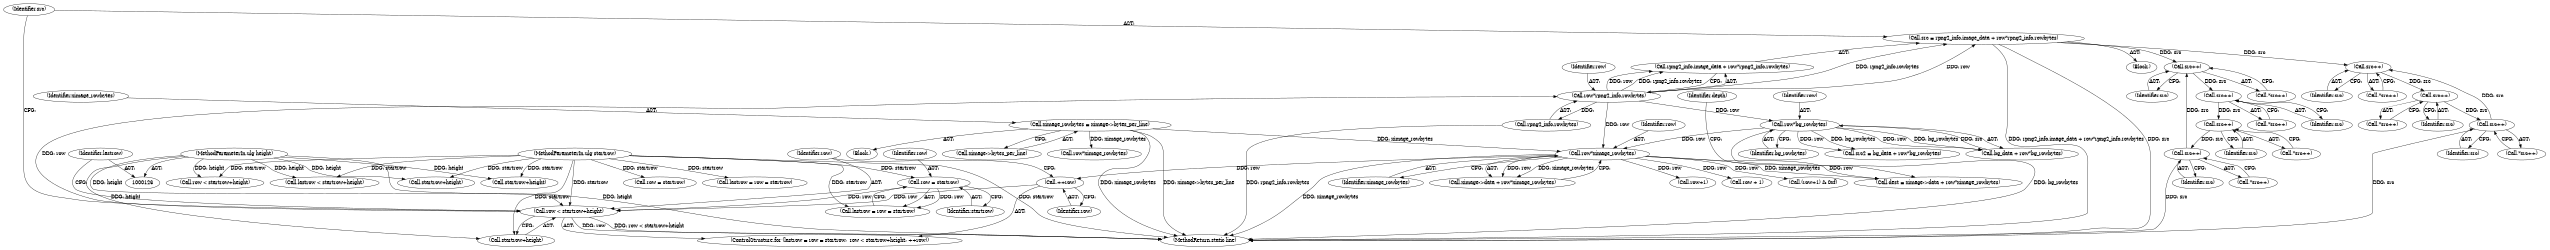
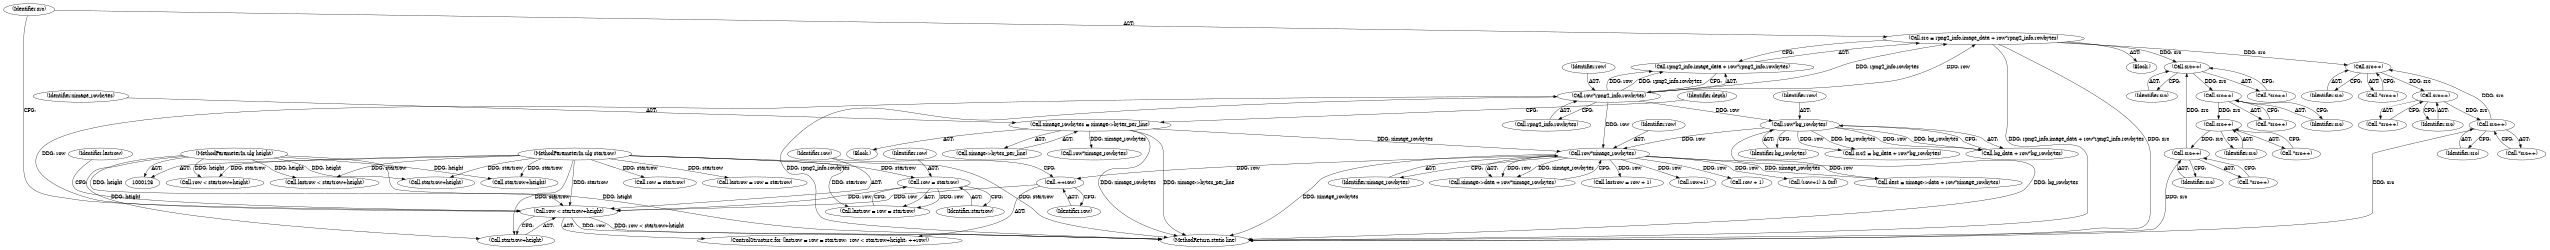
edge "(Call,src = rpng2_info.image_data + row*rpng2_info.rowbytes)" -> "(Call,rpng2_info.image_data + row*rpng2_info.rowbytes)": added, label "CFG:"
edge "(Call,row*rpng2_info.rowbytes)" -> "(Call,rpng2_info.rowbytes)": label "DDG: " -> "CFG: "
edge "(Call,rpng2_info.rowbytes)" -> "(MethodReturn,static line)": now "(Call,row*rpng2_info.rowbytes)" -> "(MethodReturn,static line)"
edge "(Call,ximage_rowbytes = ximage->bytes_per_line)" -> "(Call,ximage->bytes_per_line)": label "CFG: " -> "AST: "
edge "(Call,bg_data + row*bg_rowbytes)" -> "(Call,row*bg_rowbytes)": label "DDG: src" -> "CFG: "
edge "(Identifier,depth)" -> "(Call,dest = ximage->data + row*ximage_rowbytes)": now "(Identifier,depth)" -> "(Call,ximage_rowbytes = ximage->bytes_per_line)"
edge "(Identifier,lastrow)" -> "1000126": now "(MethodParameterIn,ulg startrow)" -> "1000126"
node "(Call,lastrow = row + 1)": added
